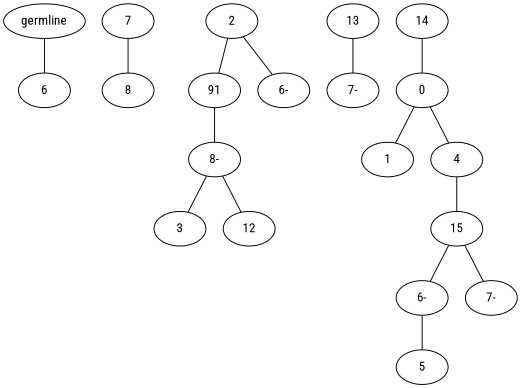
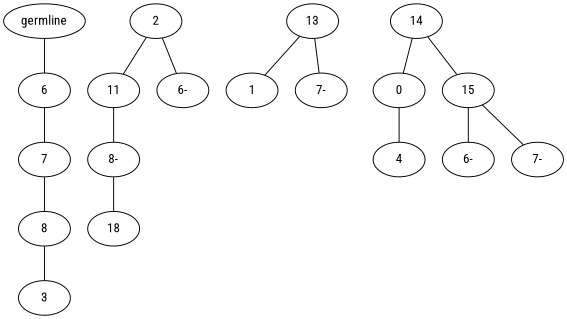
node "91": label "91" -> "11"
edge "6" -- "7": added
edge "0" -- "1": now "13" -- "1"
edge "8-" -- "3": now "8" -- "3"
edge "4" -- "15": now "14" -- "15"
node "12": label "12" -> "18"
node "5": removed
